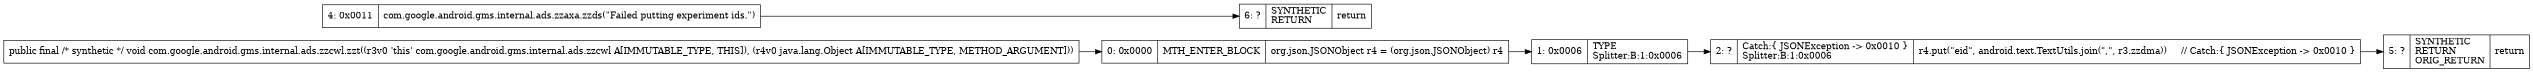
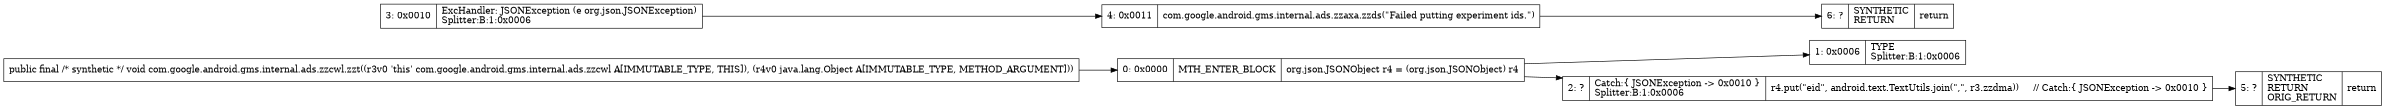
node "3: 0x0010": added
edge "1: 0x0006" -> "2: ?": now "0: 0x0000" -> "2: ?"
